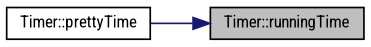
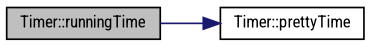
edge "Timer::prettyTime" -> "Timer::runningTime": reversed
